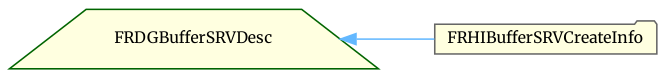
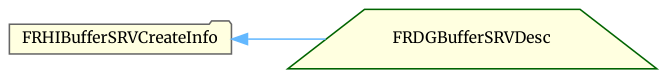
edge "FRHIBufferSRVCreateInfo" -> "FRDGBufferSRVDesc": reversed
